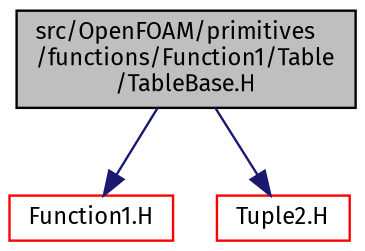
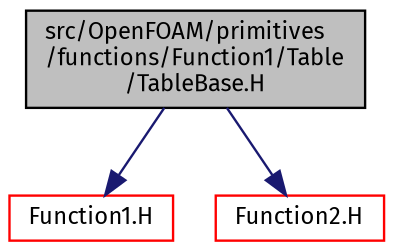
node "Tuple2.H": label "Tuple2.H" -> "Function2.H"
